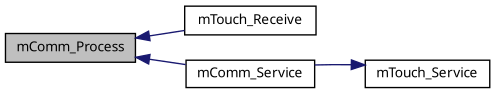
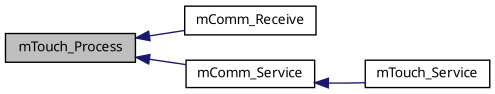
node "mTouch_Receive": label "mTouch_Receive" -> "mComm_Receive"
node "mComm_Process": label "mComm_Process" -> "mTouch_Process"
edge "mComm_Service" -> "mTouch_Service": reversed
